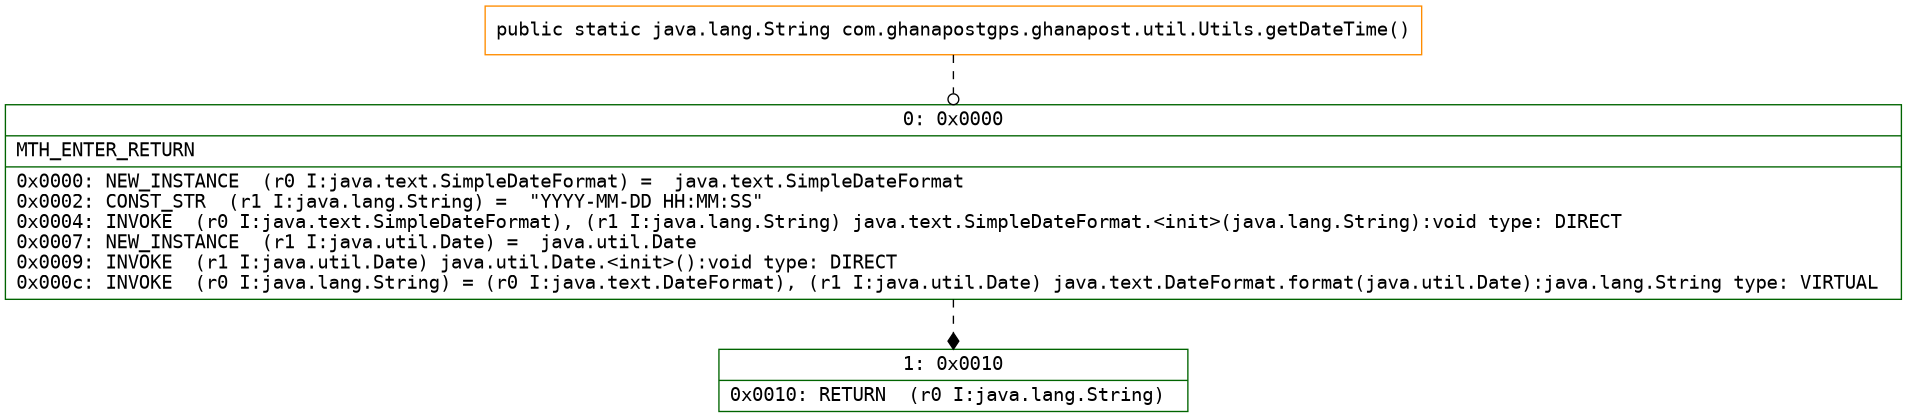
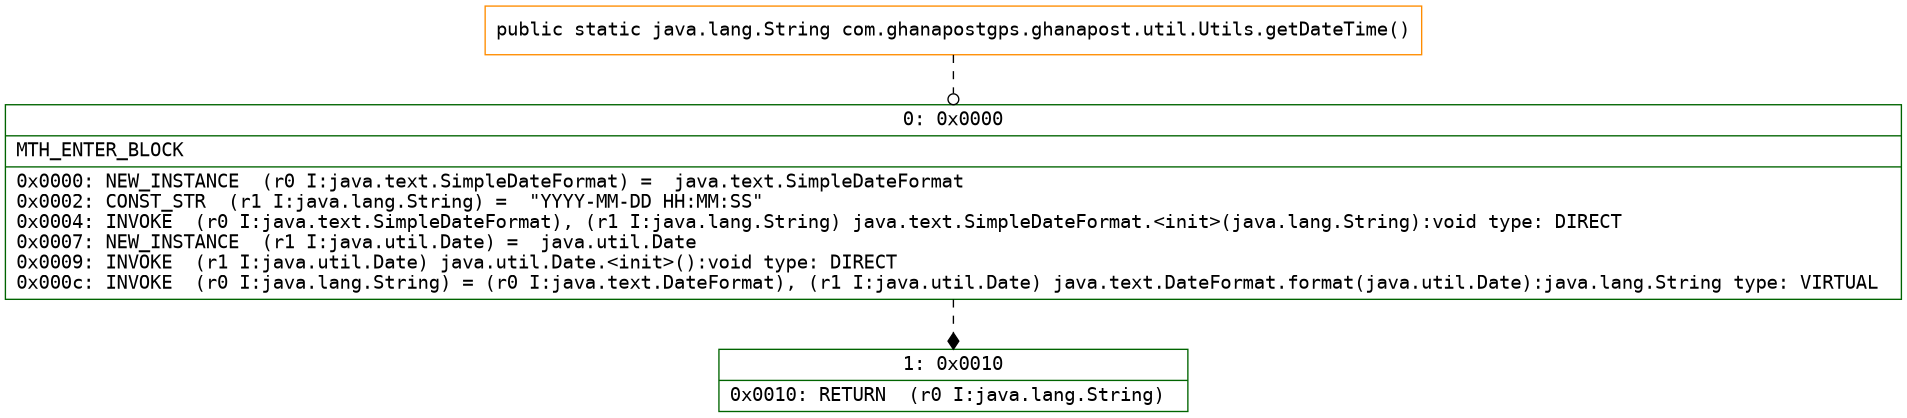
node "0: 0x0000": text "MTH_ENTER_RETURN" -> "MTH_ENTER_BLOCK"
